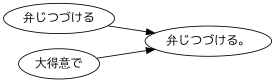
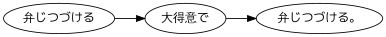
edge "弁じつづける" -> "弁じつづける。": now "弁じつづける" -> "大得意で"
